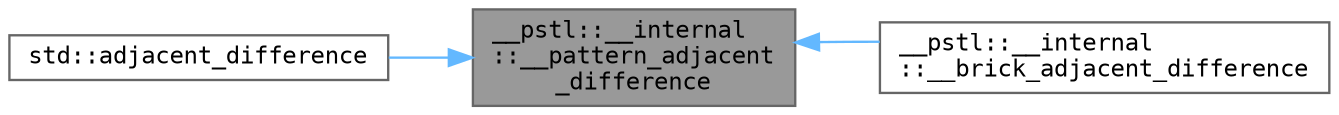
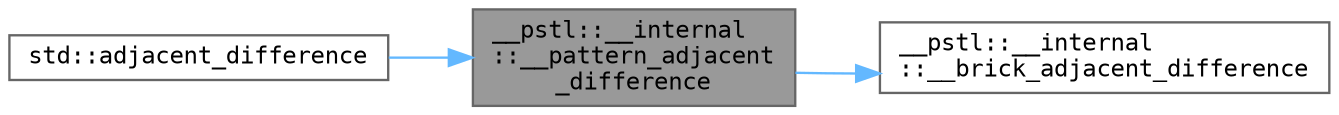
edge "__pstl::__internal ::__brick_adjacent_difference" -> "__pstl::__internal ::__pattern_adjacent _difference": reversed
